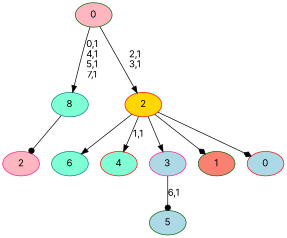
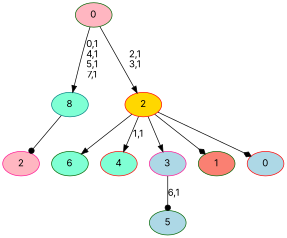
node "6": color teal -> darkgreen
